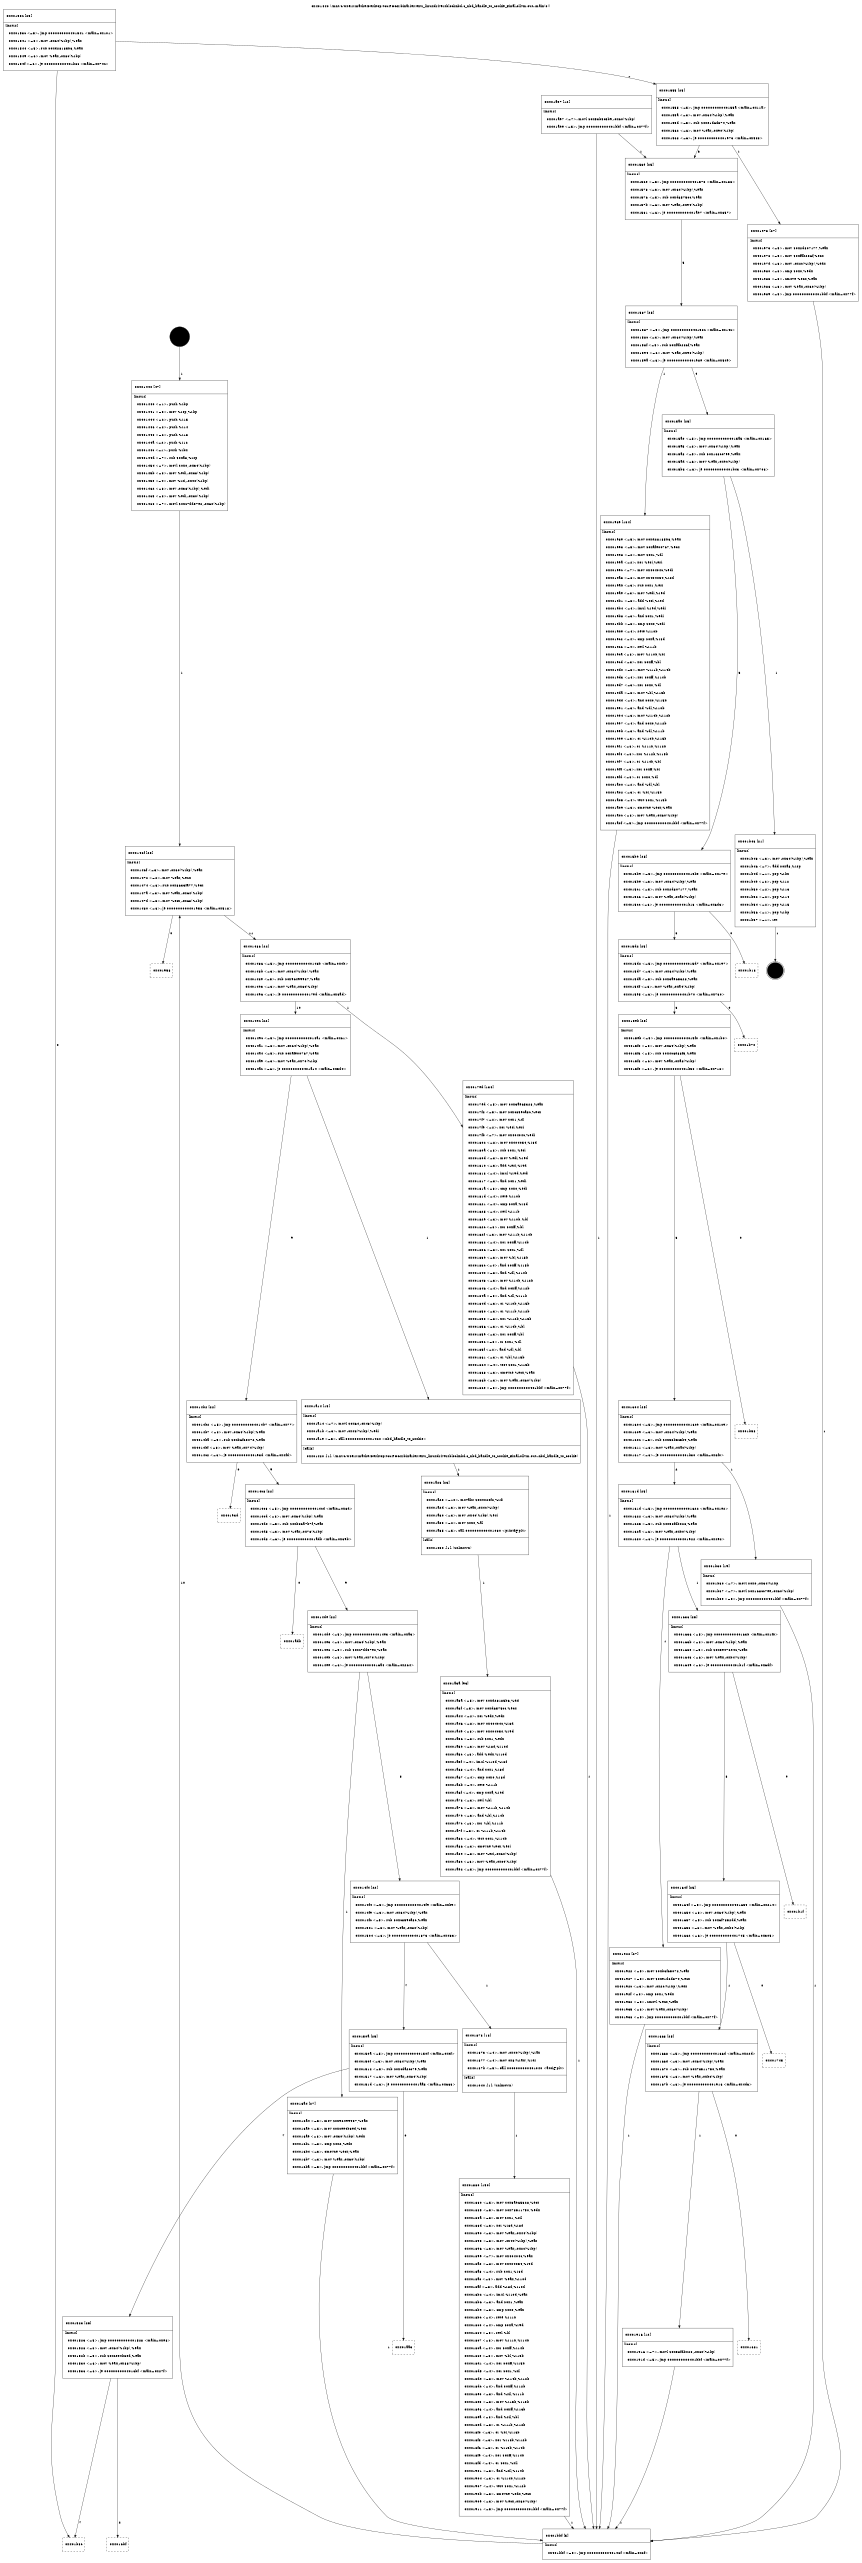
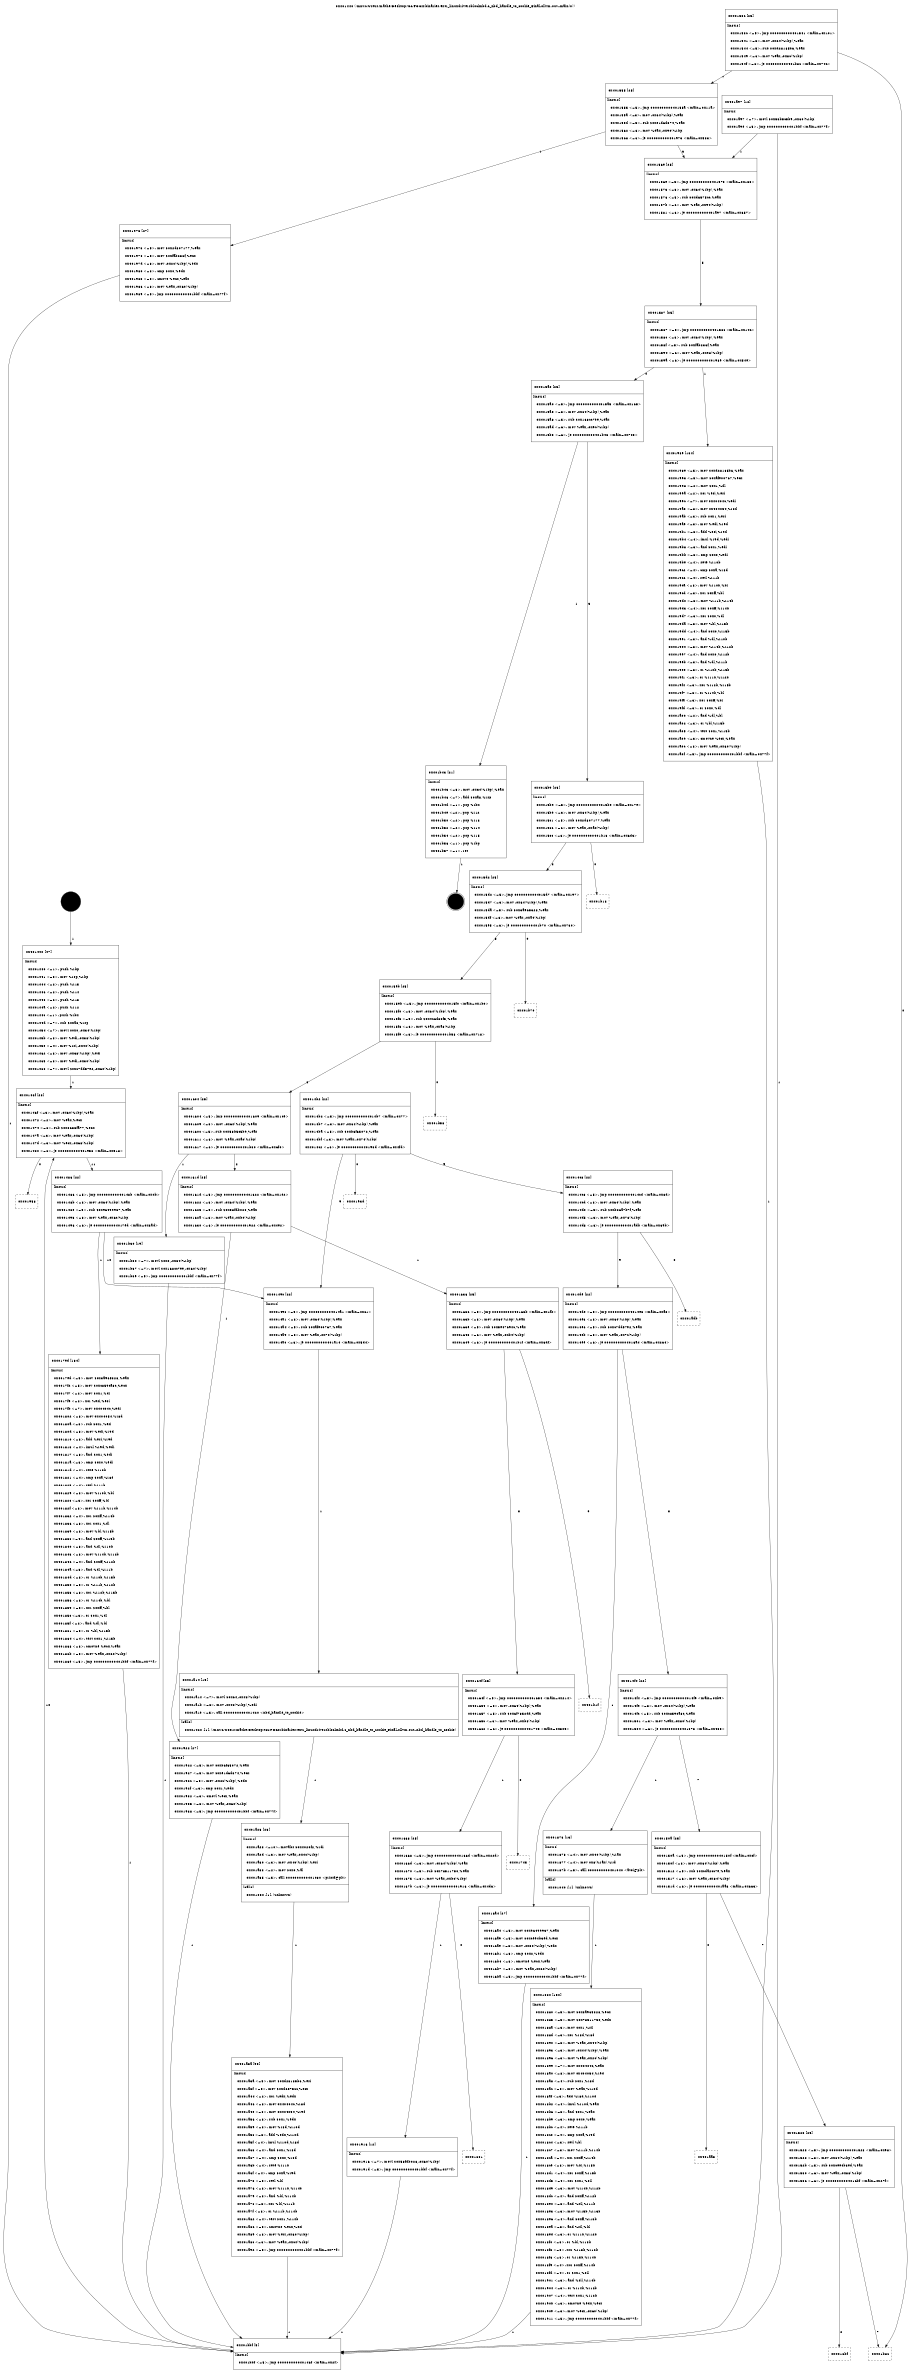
edge "0x40149c [22]" -> "0x4014b2 [22]": reversed
